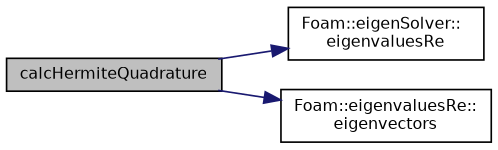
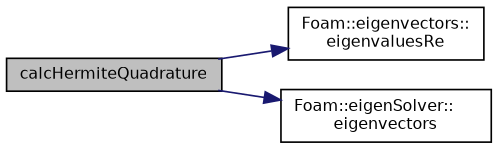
node "Foam::eigenSolver:: eigenvaluesRe": label "Foam::eigenSolver:: eigenvaluesRe" -> "Foam::eigenvectors:: eigenvaluesRe"
node "Foam::eigenvaluesRe:: eigenvectors": label "Foam::eigenvaluesRe:: eigenvectors" -> "Foam::eigenSolver:: eigenvectors"
